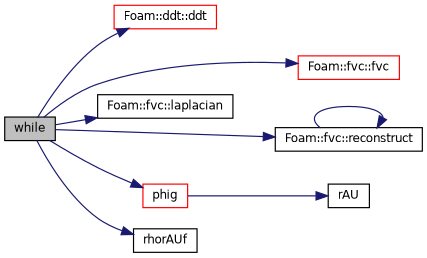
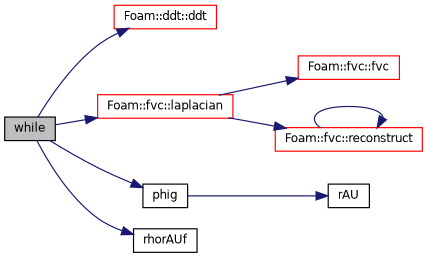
edge "while" -> "Foam::fvc::fvc": now "Foam::fvc::laplacian" -> "Foam::fvc::fvc"
node "Foam::fvc::laplacian": color black -> red
edge "while" -> "Foam::fvc::reconstruct": now "Foam::fvc::laplacian" -> "Foam::fvc::reconstruct"
node "Foam::fvc::reconstruct": color black -> red
node "phig": color red -> black
